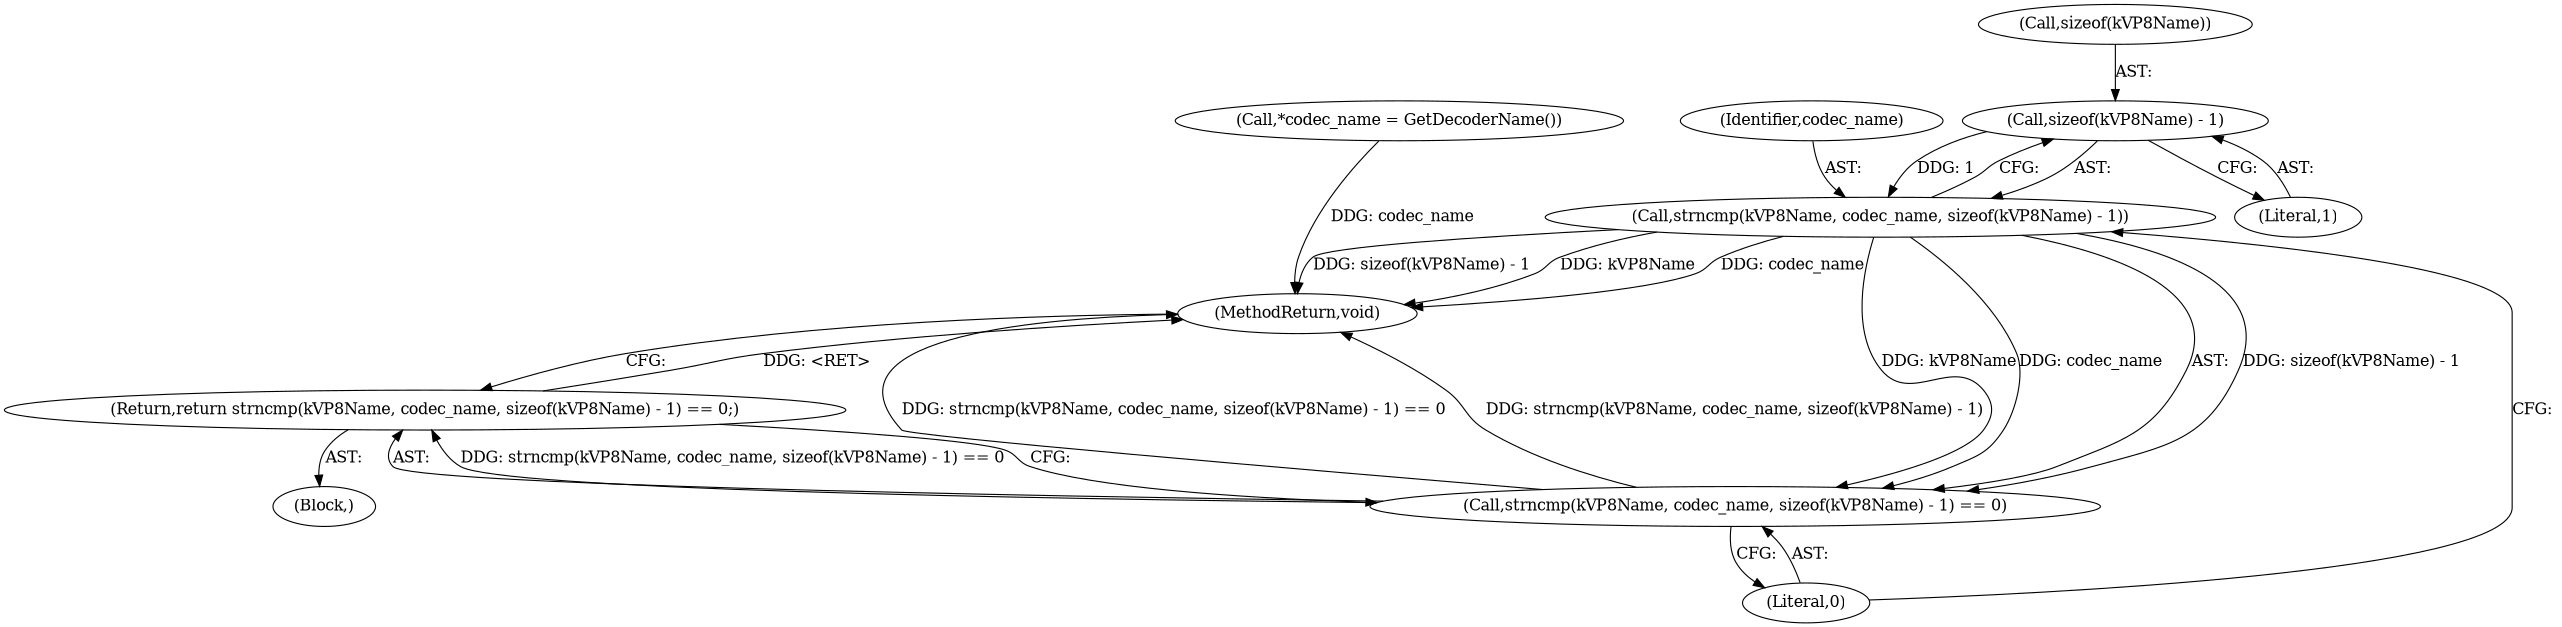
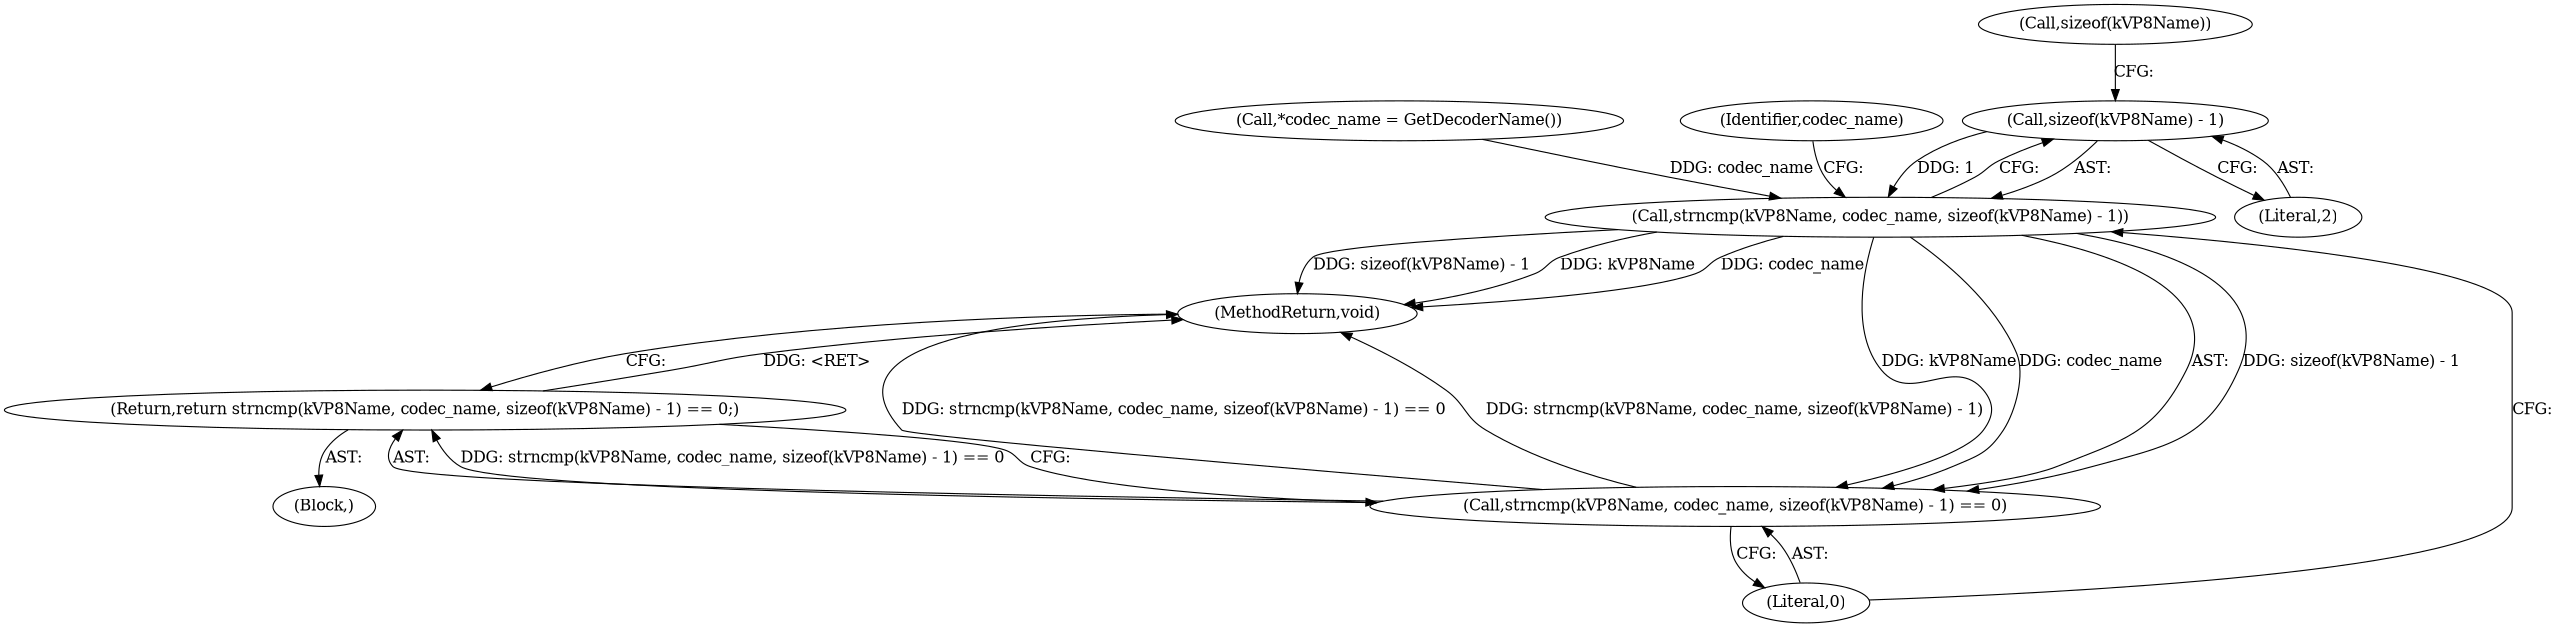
edge "(Call,sizeof(kVP8Name))" -> "(Call,sizeof(kVP8Name) - 1)": label "AST: " -> "CFG: "
edge "(Identifier,codec_name)" -> "(Call,strncmp(kVP8Name, codec_name, sizeof(kVP8Name) - 1))": label "AST: " -> "CFG: "
edge "(Call,*codec_name = GetDecoderName())" -> "(MethodReturn,void)": now "(Call,*codec_name = GetDecoderName())" -> "(Call,strncmp(kVP8Name, codec_name, sizeof(kVP8Name) - 1))"
node "(Literal,1)": label "(Literal,1)" -> "(Literal,2)"
